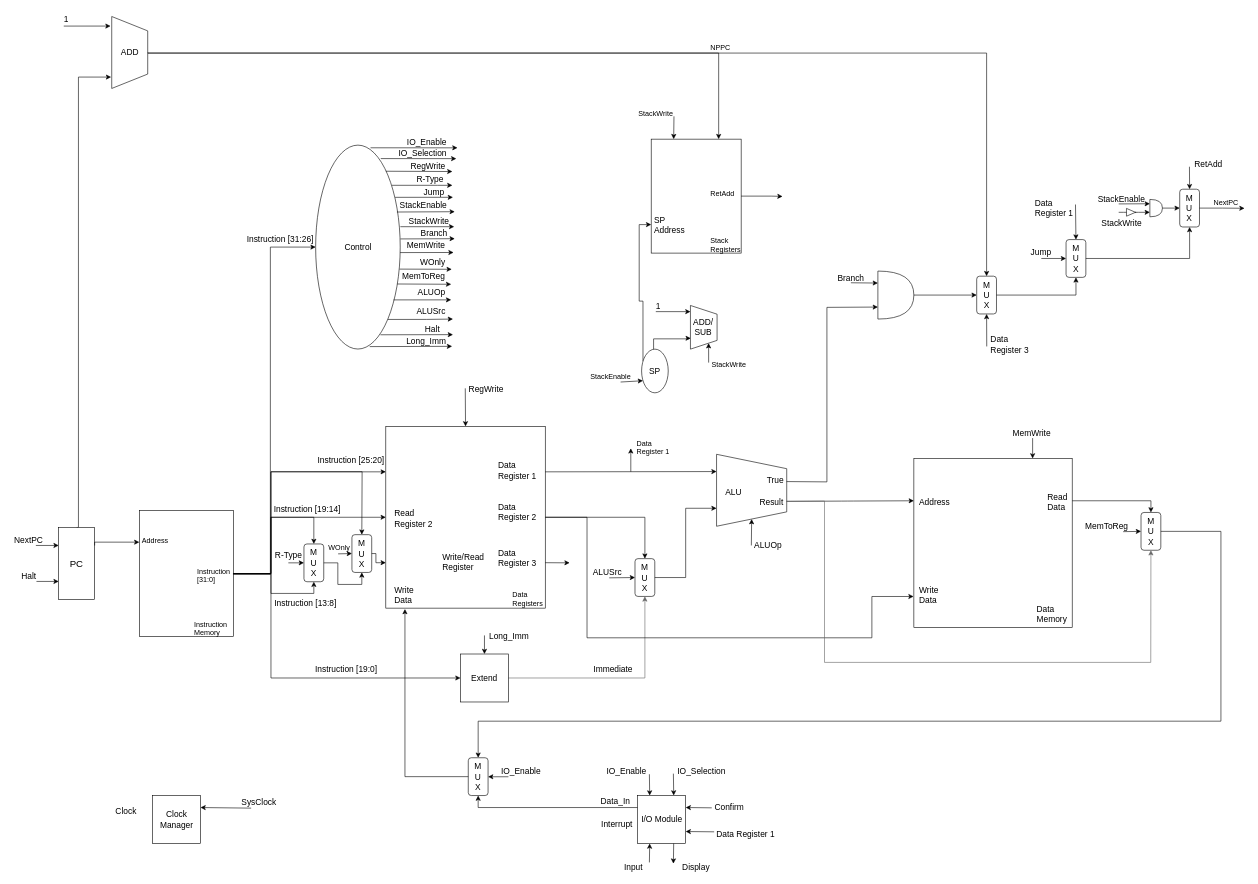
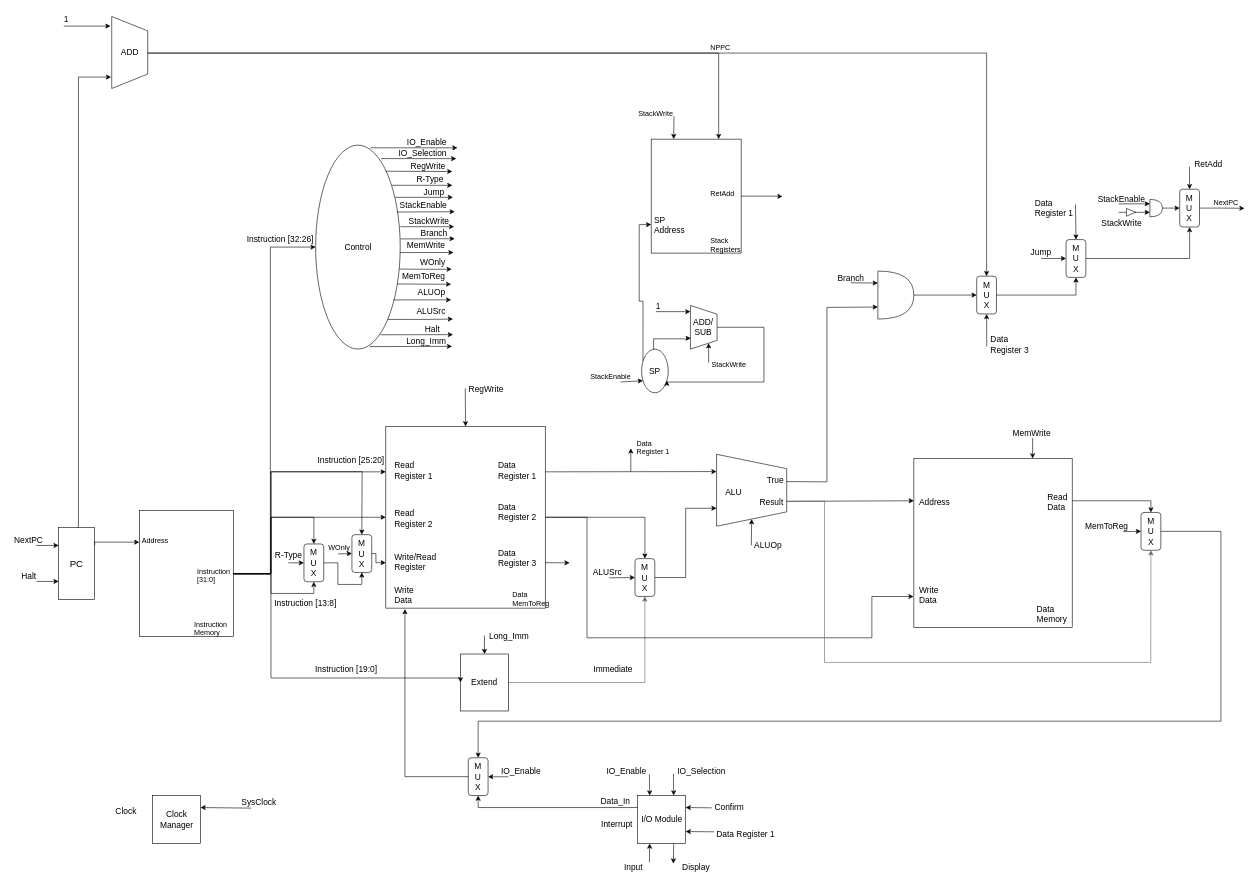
node "Instruction [31:26]": label "Instruction [31:26]" -> "Instruction [32:26]"
edge "ADD/ SUB" -> "SP": added
node "Read Register 1": added
node "Instruction [19:14]": removed
node "Write/Read Register": moved (465, 561) -> (417, 561)
node "Data Registers": label "Data Registers" -> "Data MemToReg"
node "Extend": size 48x48 -> 48x57
